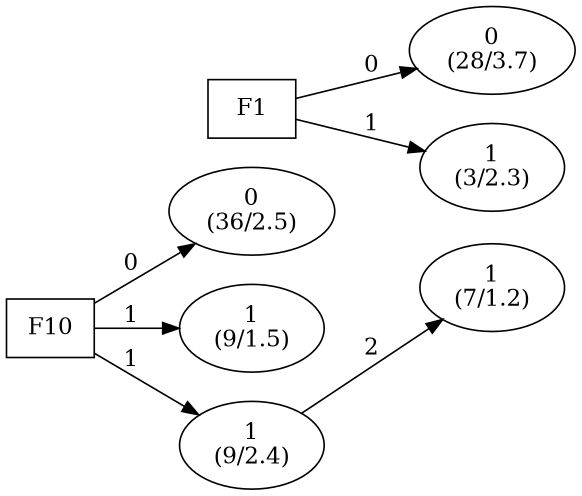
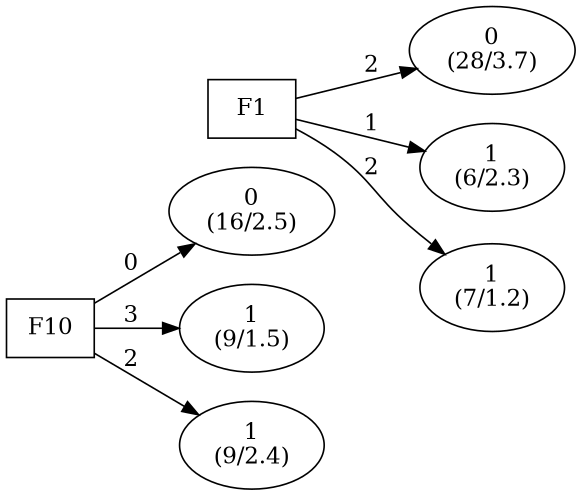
edge "F1" -> "0 (28/3.7)": label "0" -> "2"
node "1 (3/2.3)": label "1 (3/2.3)" -> "1 (6/2.3)"
node "0 (36/2.5)": label "0 (36/2.5)" -> "0 (16/2.5)"
edge "F10" -> "1 (9/1.5)": label "1" -> "3"
edge "F10" -> "1 (9/2.4)": label "1" -> "2"
edge "1 (9/2.4)" -> "1 (7/1.2)": now "F1" -> "1 (7/1.2)"
